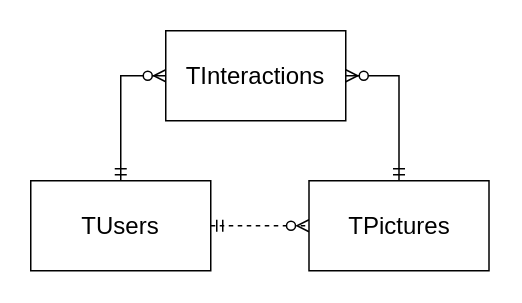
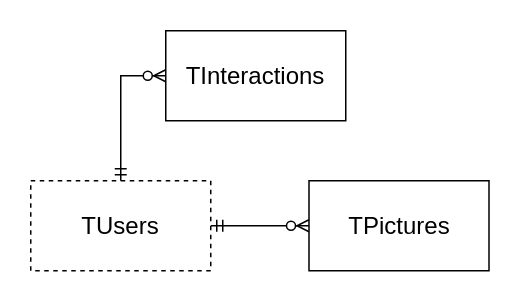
edge "TInteractions" -- "TPictures": removed
node "TUsers": style solid -> dashed
edge "TUsers" -- "TPictures": style dashed -> solid
